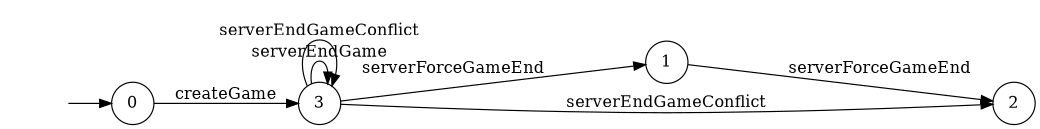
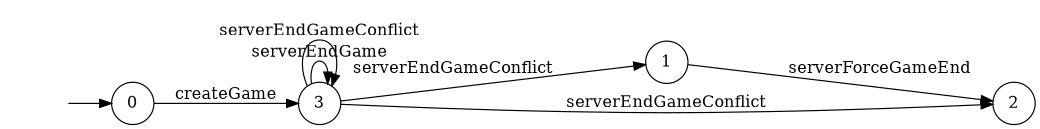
edge "3" -> "1": label "serverForceGameEnd" -> "serverEndGameConflict"
